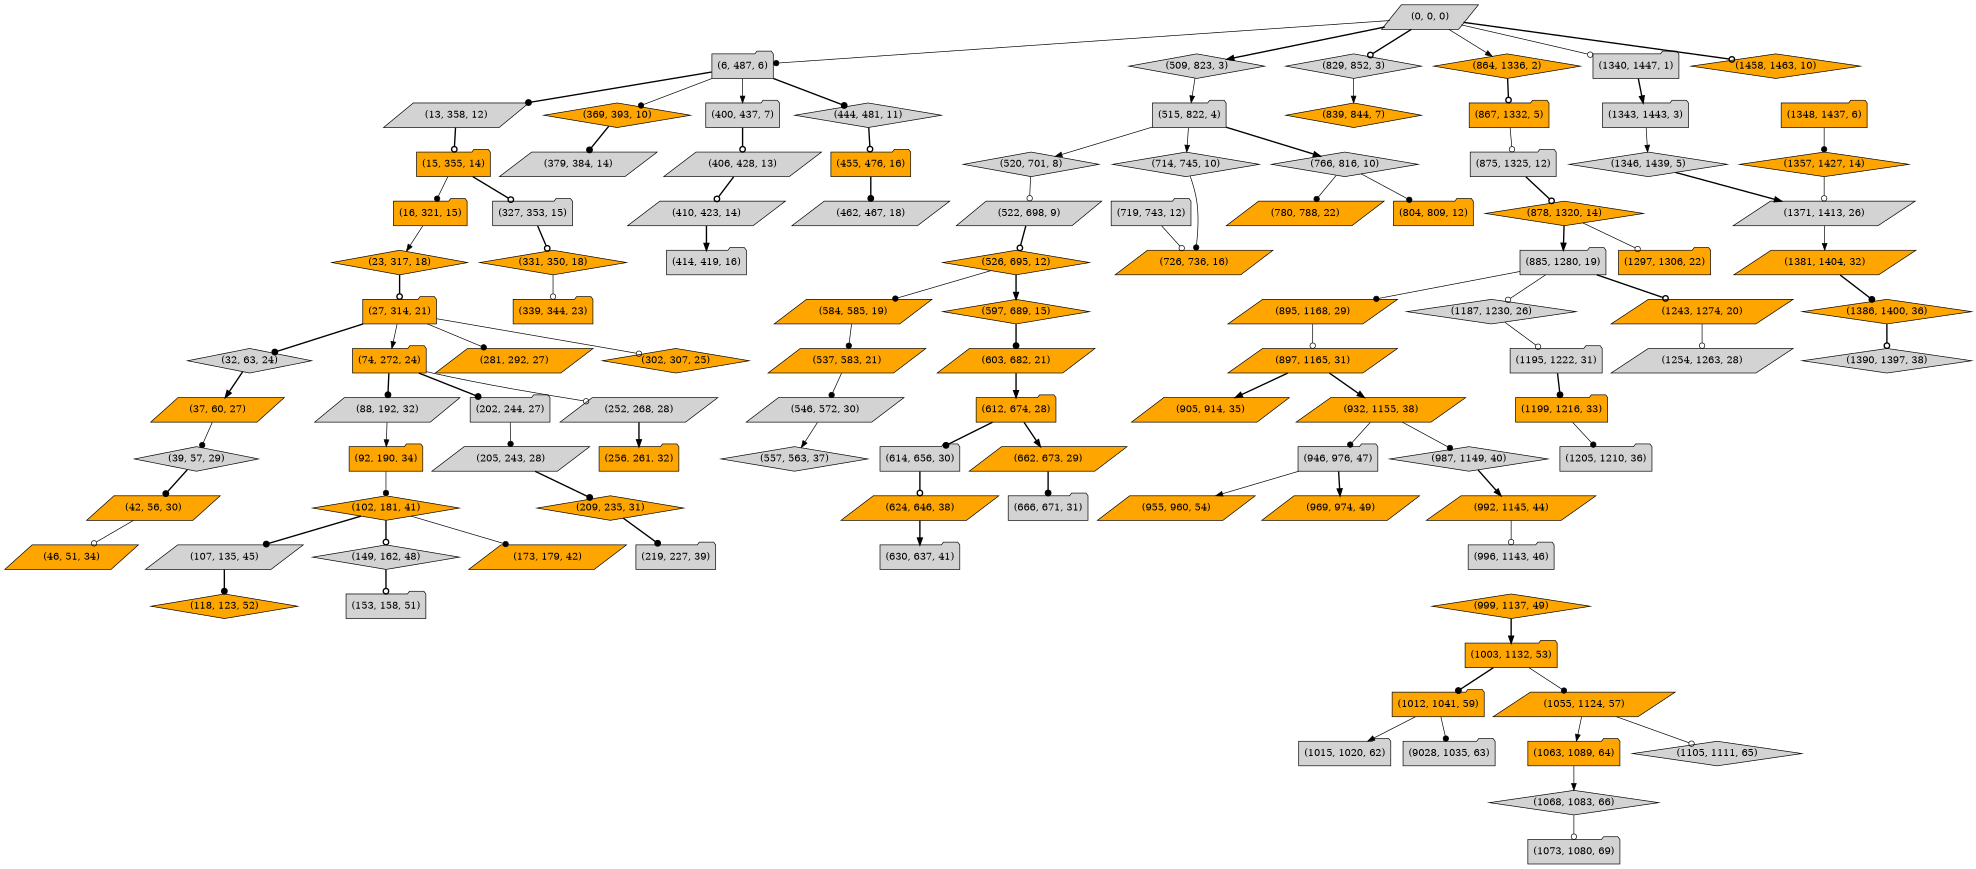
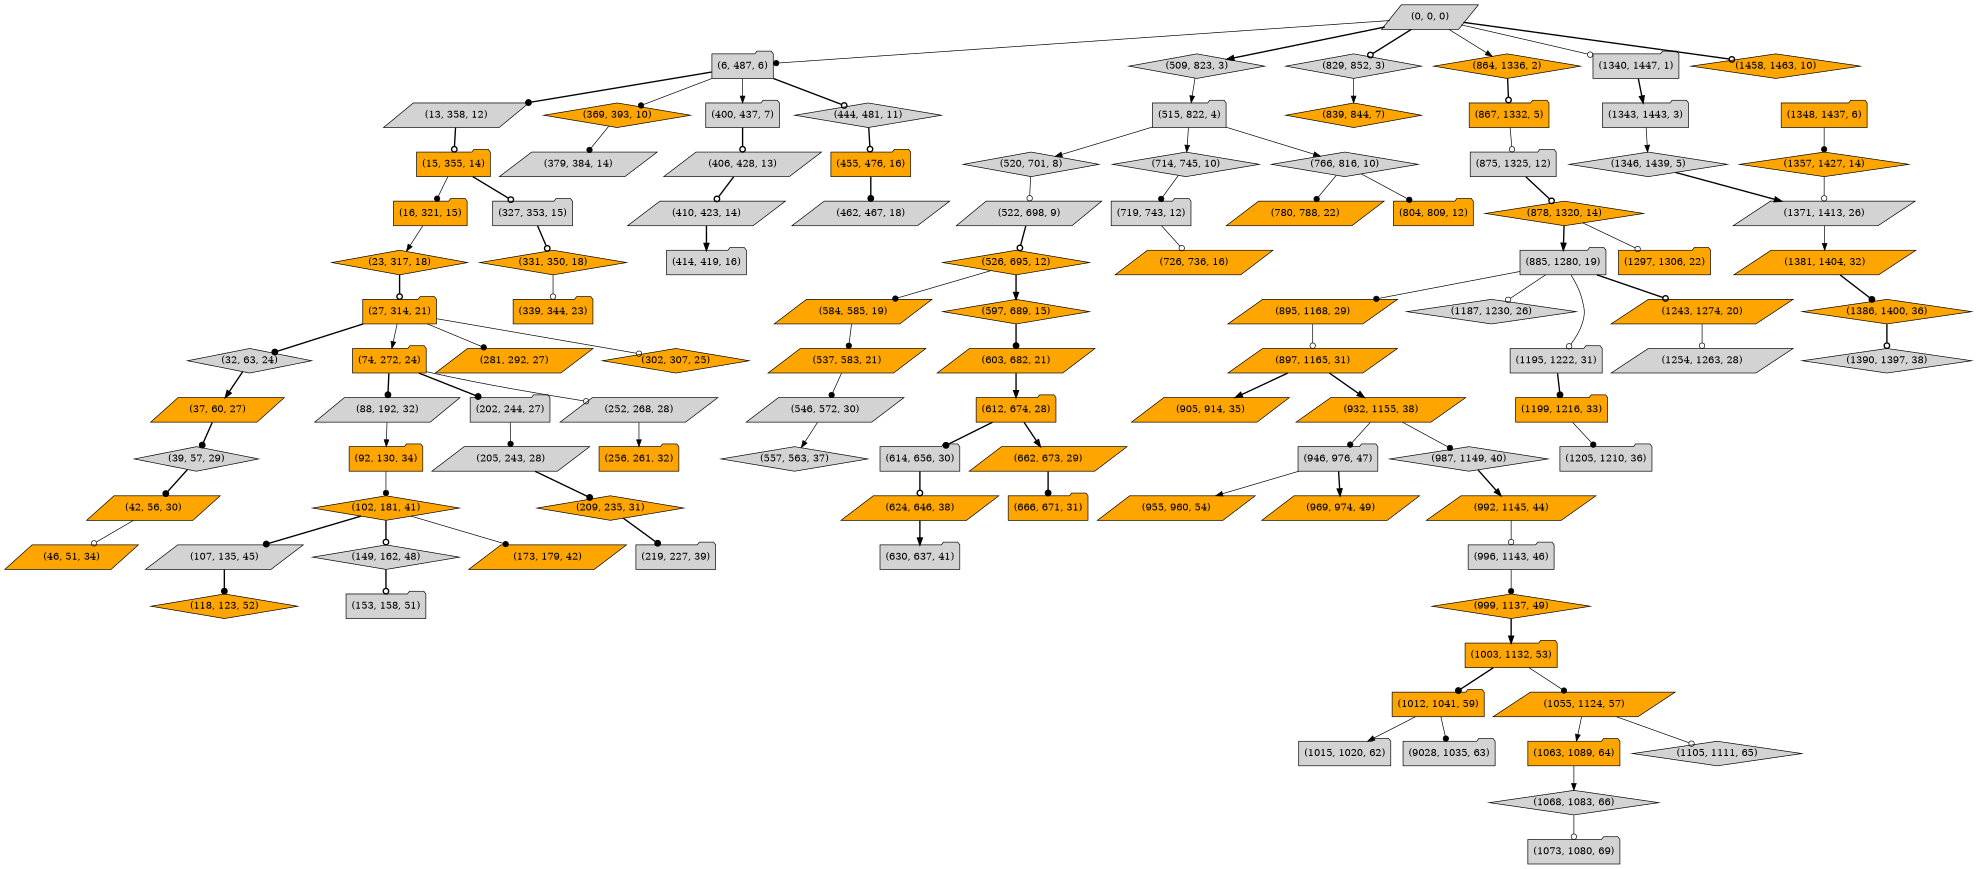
edge "(6, 487, 6)" -> "(444, 481, 11)": arrowhead dot -> odot
edge "(369, 393, 10)" -> "(379, 384, 14)": style bold -> solid
edge "(515, 822, 4)" -> "(766, 816, 10)": style bold -> solid
edge "(714, 745, 10)" -> "(726, 736, 16)": now "(714, 745, 10)" -> "(719, 743, 12)"
edge "(1187, 1230, 26)" -> "(1195, 1222, 31)": now "(885, 1280, 19)" -> "(1195, 1222, 31)"
edge "(252, 268, 28)" -> "(256, 261, 32)": style bold -> solid
edge "(37, 60, 27)" -> "(39, 57, 29)": style solid -> bold
node "(92, 190, 34)": label "(92, 190, 34)" -> "(92, 130, 34)"
node "(666, 671, 31)": fillcolor lightgrey -> orange
edge "(996, 1143, 46)" -> "(999, 1137, 49)": added
